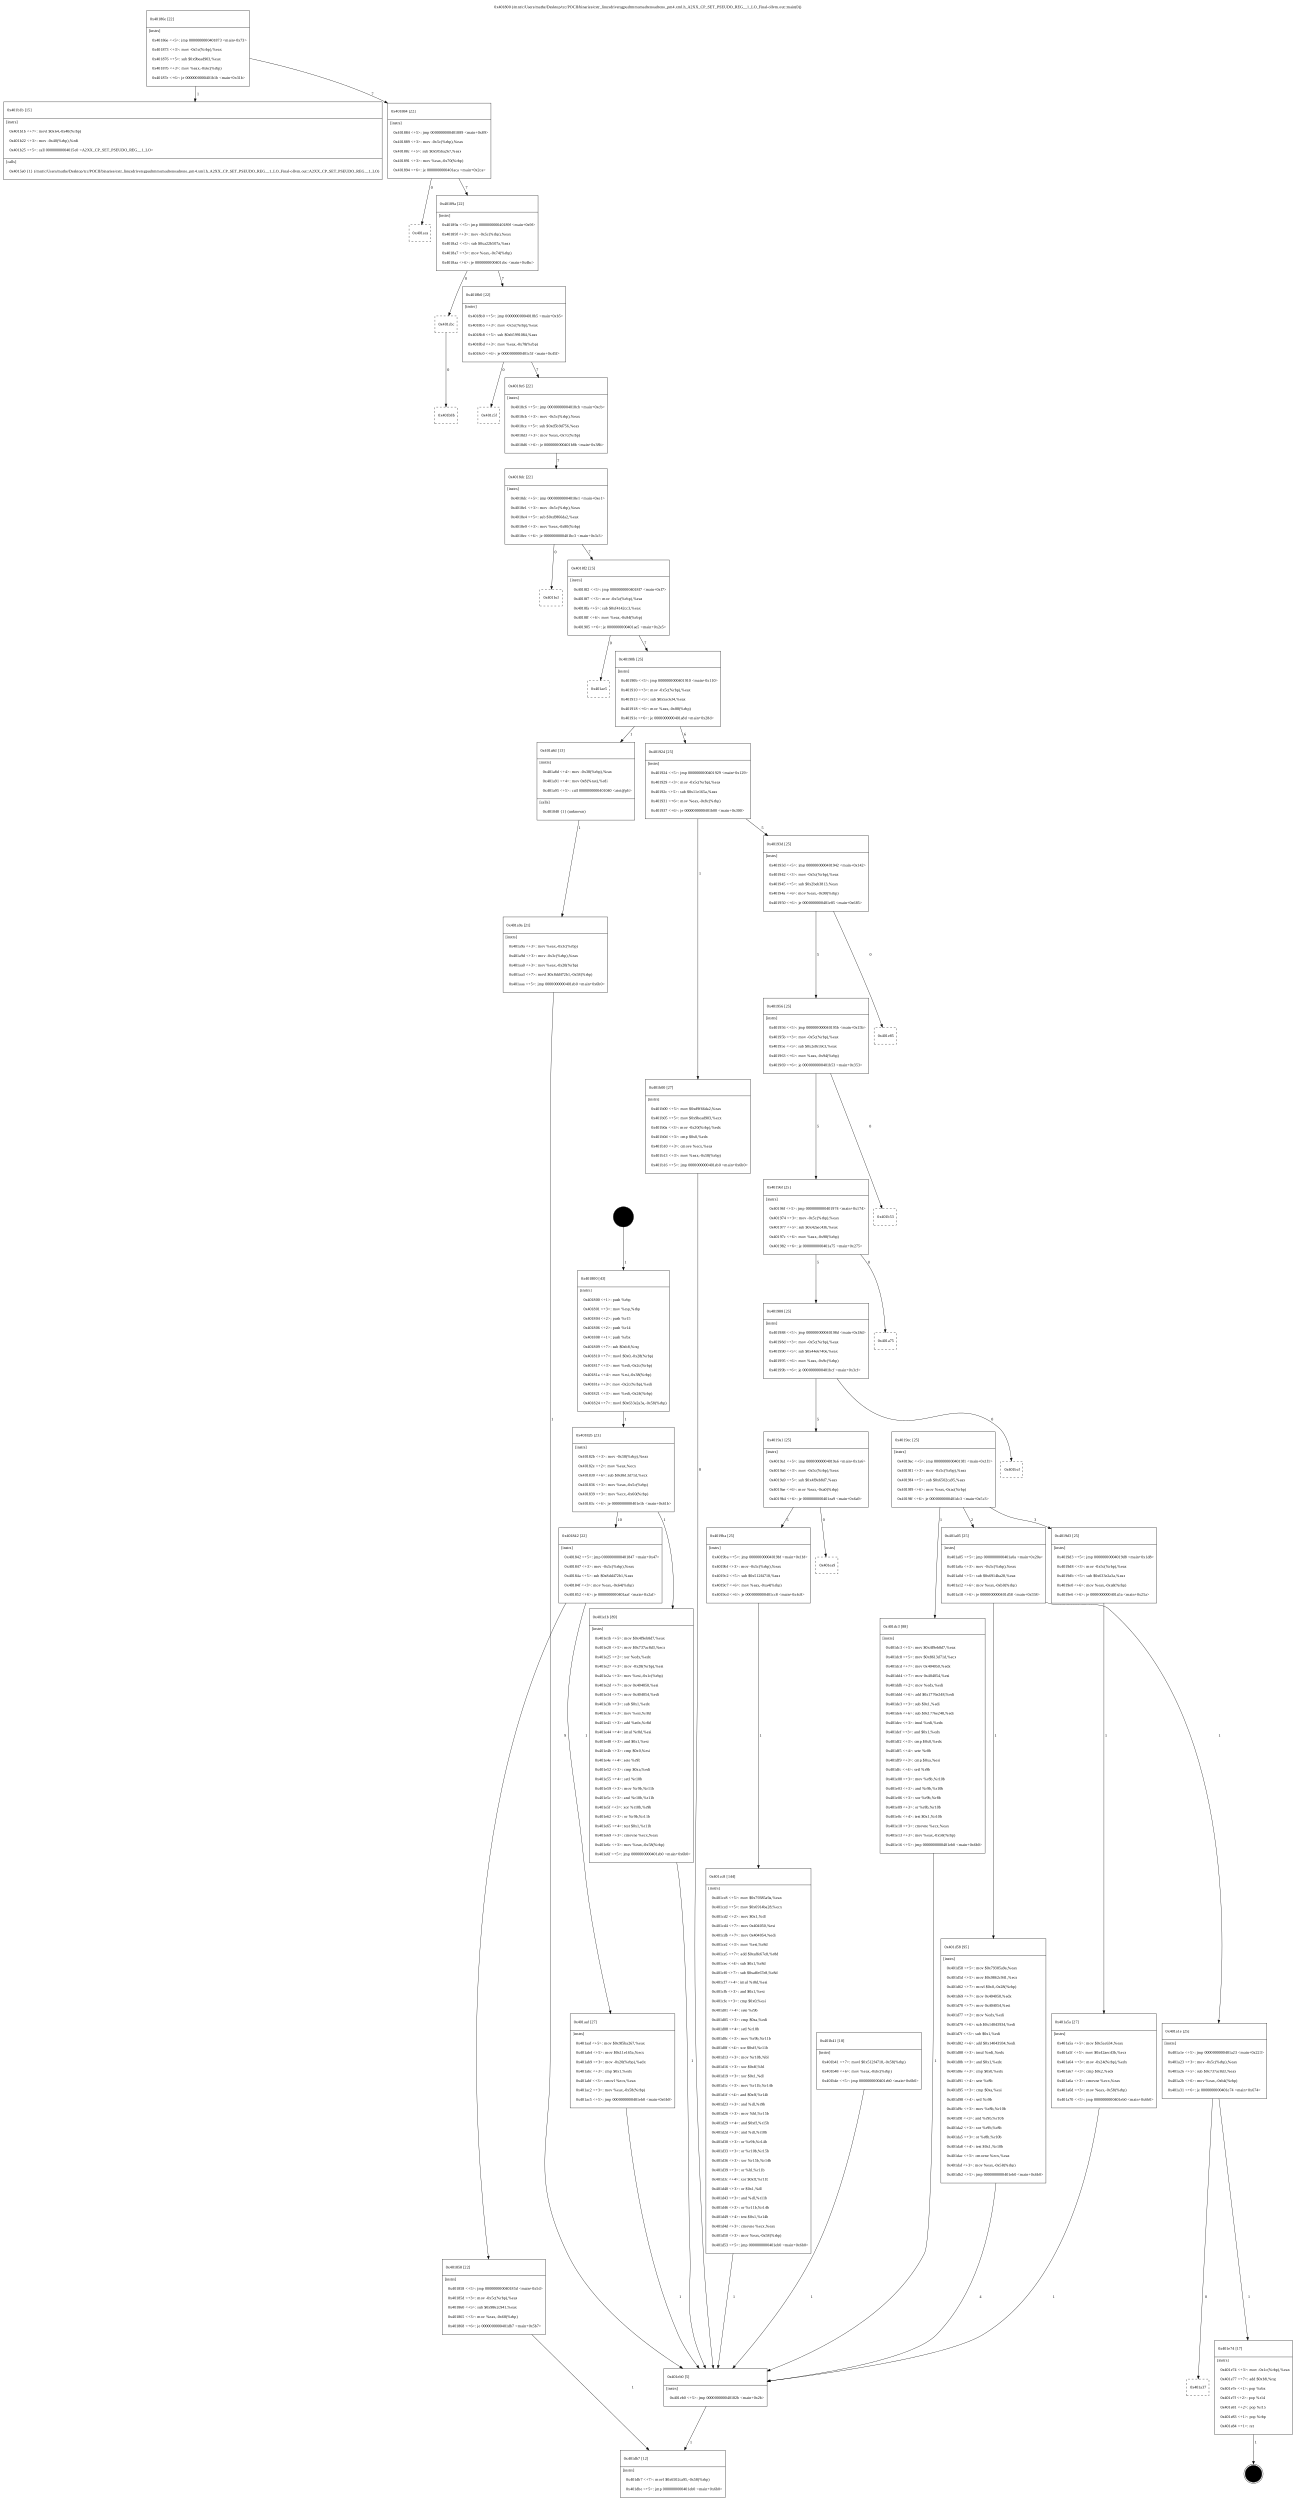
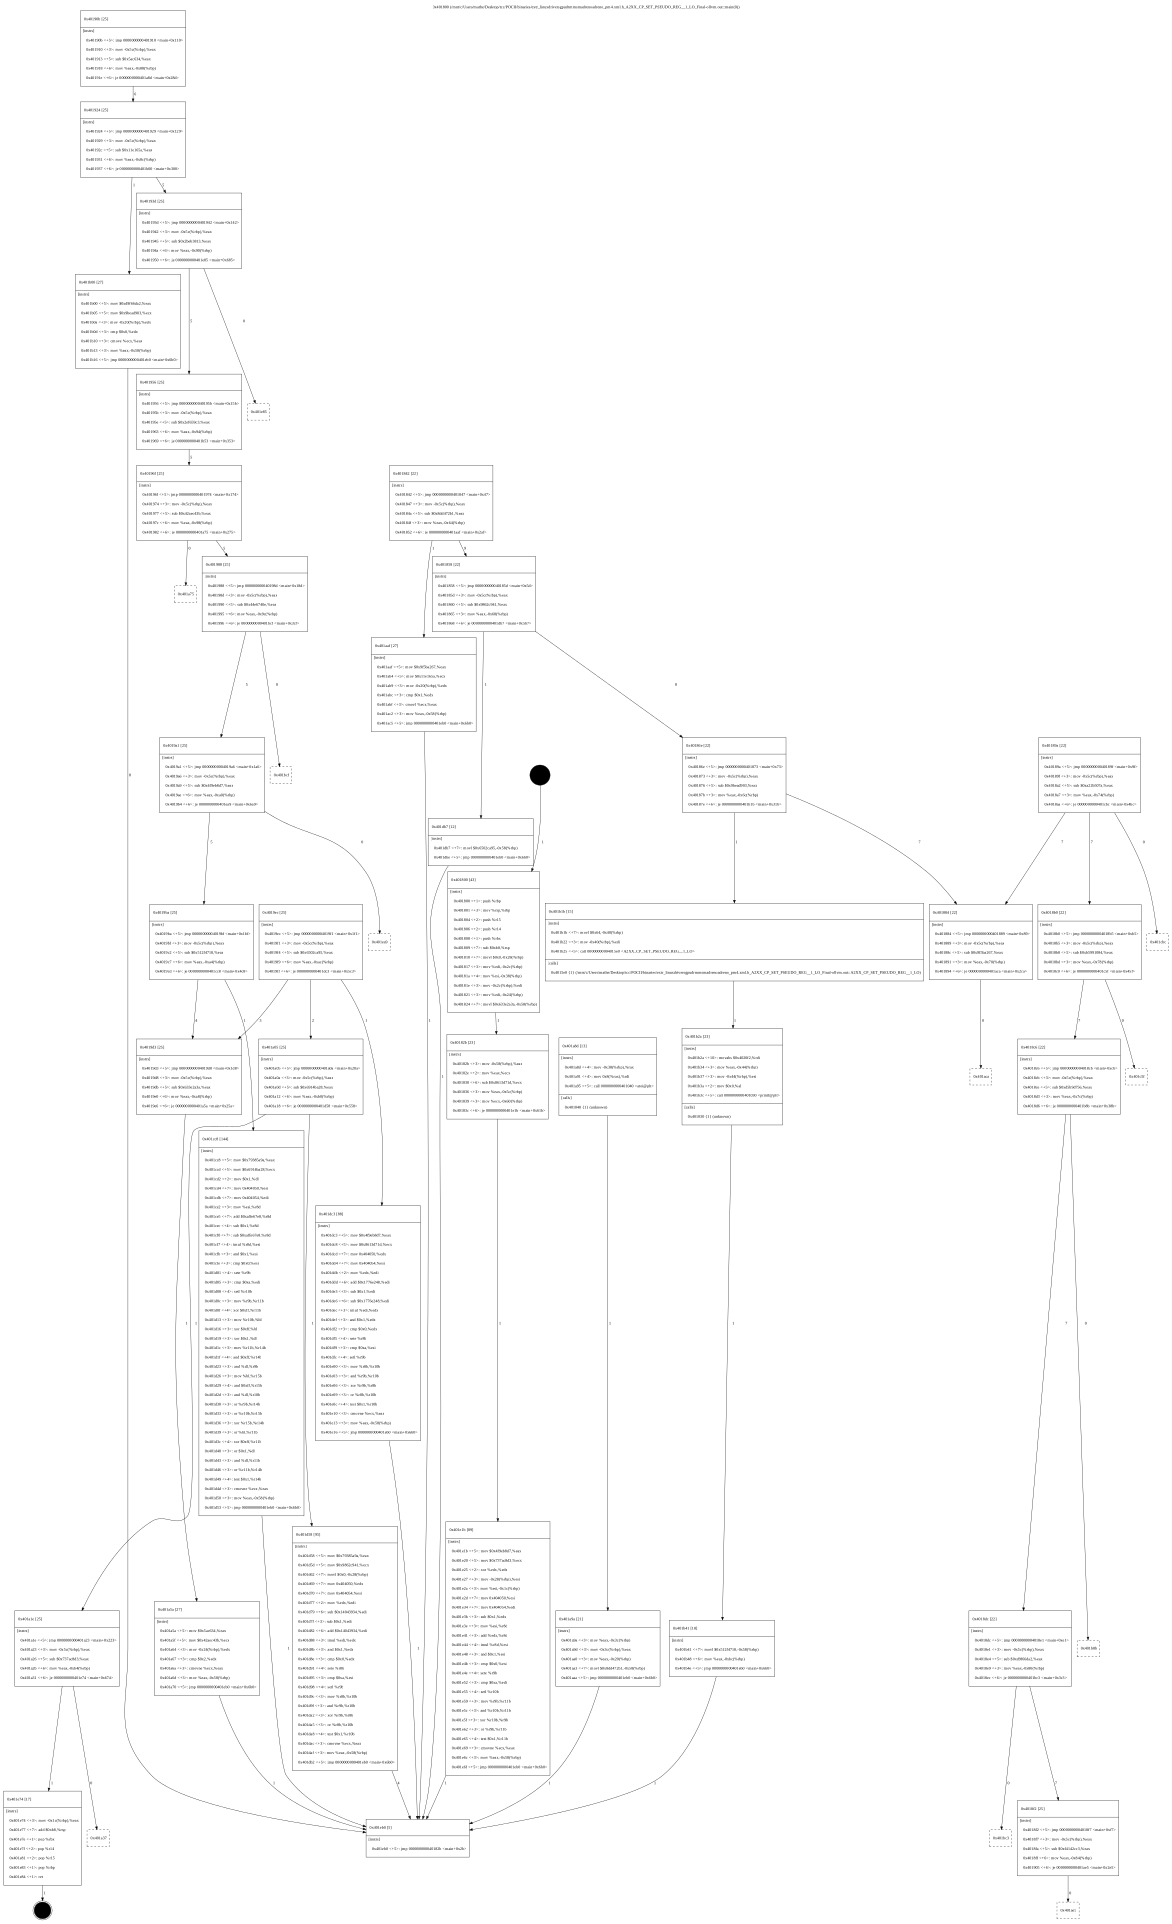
edge "0x401884 [22]" -> "0x40189a [22]": reversed
edge "0x401cbc" -> "0x401b8b": now "0x4018c6 [22]" -> "0x401b8b"
edge "0x4018f2 [25]" -> "0x40190b [25]": removed, label "7"
edge "0x401858 [22]" -> "0x40186e [22]": added, label "8"
edge "0x40190b [25]" -> "0x401a8d [13]": removed, label "1"
edge "0x4019ba [25]" -> "0x4019d3 [25]": added, label "4"
node "0x401b2a [23]": added
node "0x401b53": removed
edge "0x40182b [23]" -> "0x401842 [22]": removed, label "10"
edge "0x401eb0 [5]" -> "0x401db7 [12]": reversed
